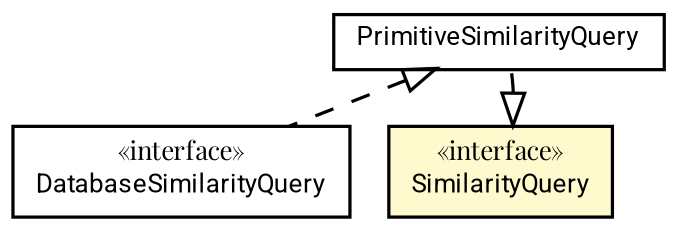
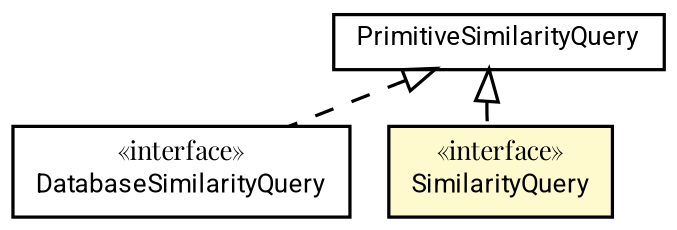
edge "PrimitiveSimilarityQuery" -> "SimilarityQuery": reversed
